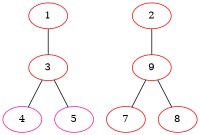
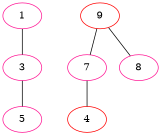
node "1": color red -> deeppink
node "2": removed
node "3": color red -> deeppink
edge "3" -- "4": now "7" -- "4"
node "4": color deeppink -> red
node "7": color red -> deeppink
node "8": color red -> deeppink
